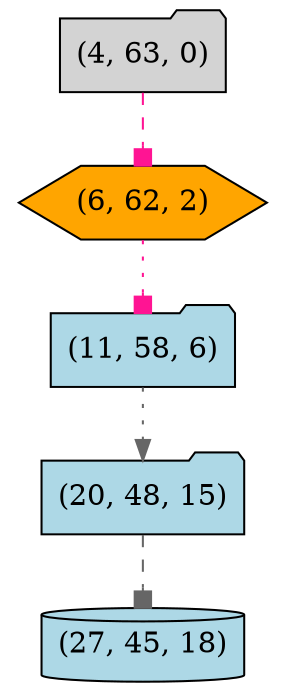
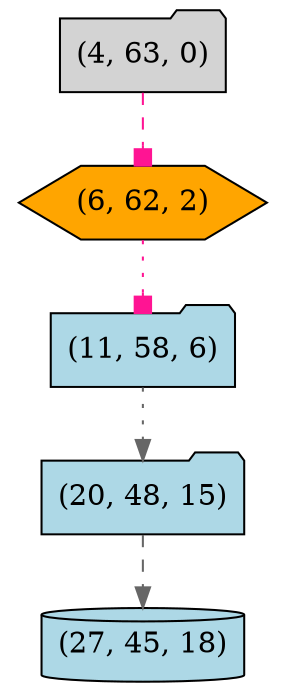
edge "(20, 48, 15)" -> "(27, 45, 18)": arrowhead box -> normal
